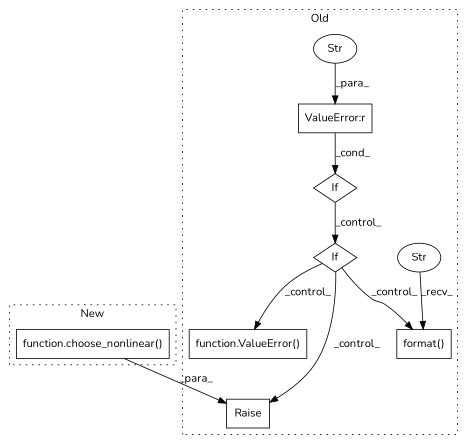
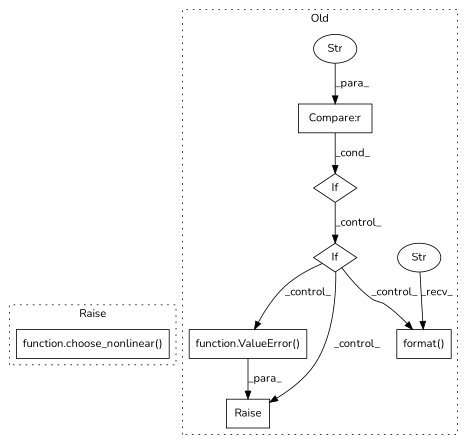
node "ValueError:r": label "ValueError:r" -> "Compare:r"
cluster "New": label "New" -> "Raise"
edge "function.choose_nonlinear()" -> "Raise": now "function.ValueError()" -> "Raise"
